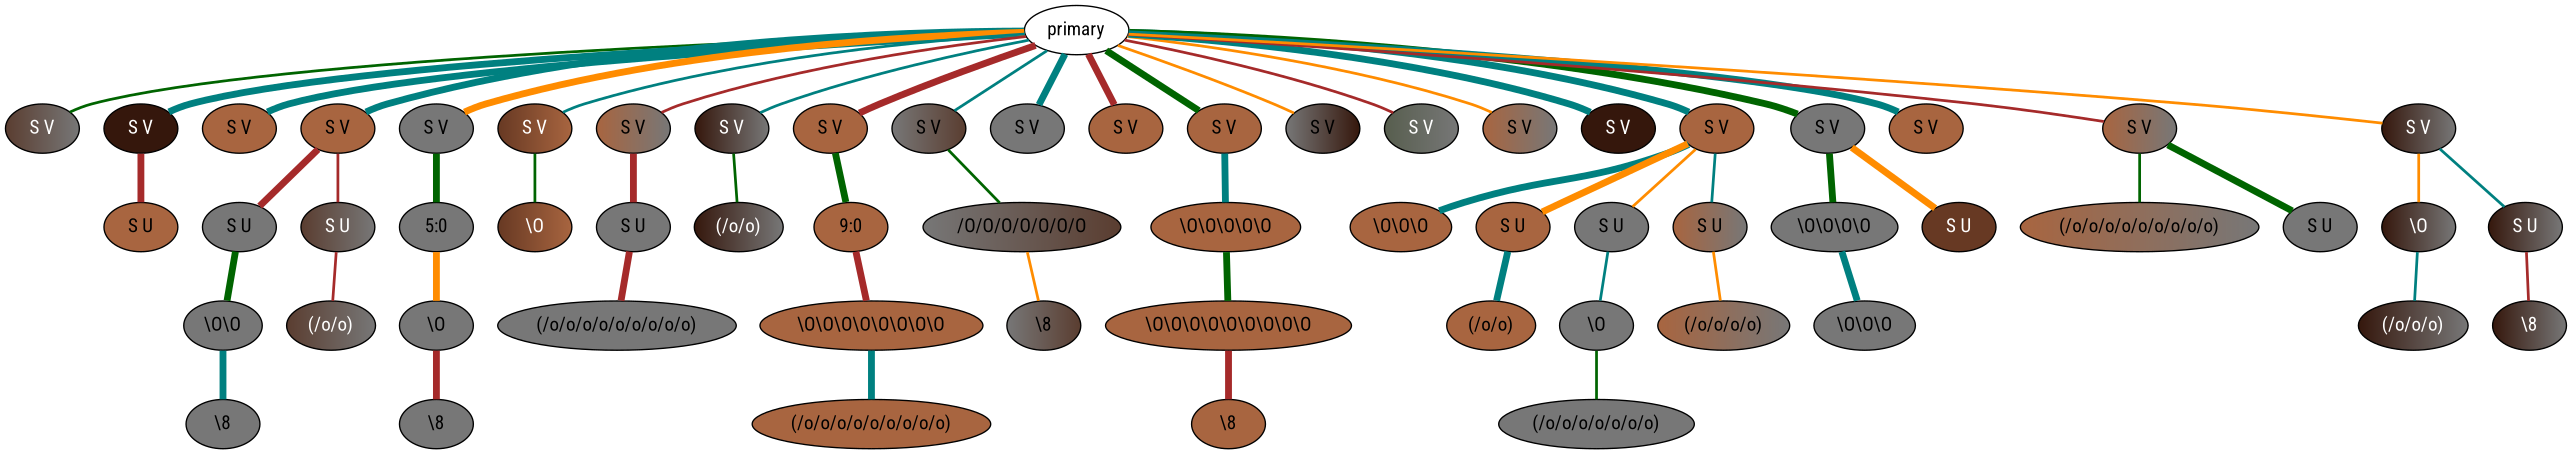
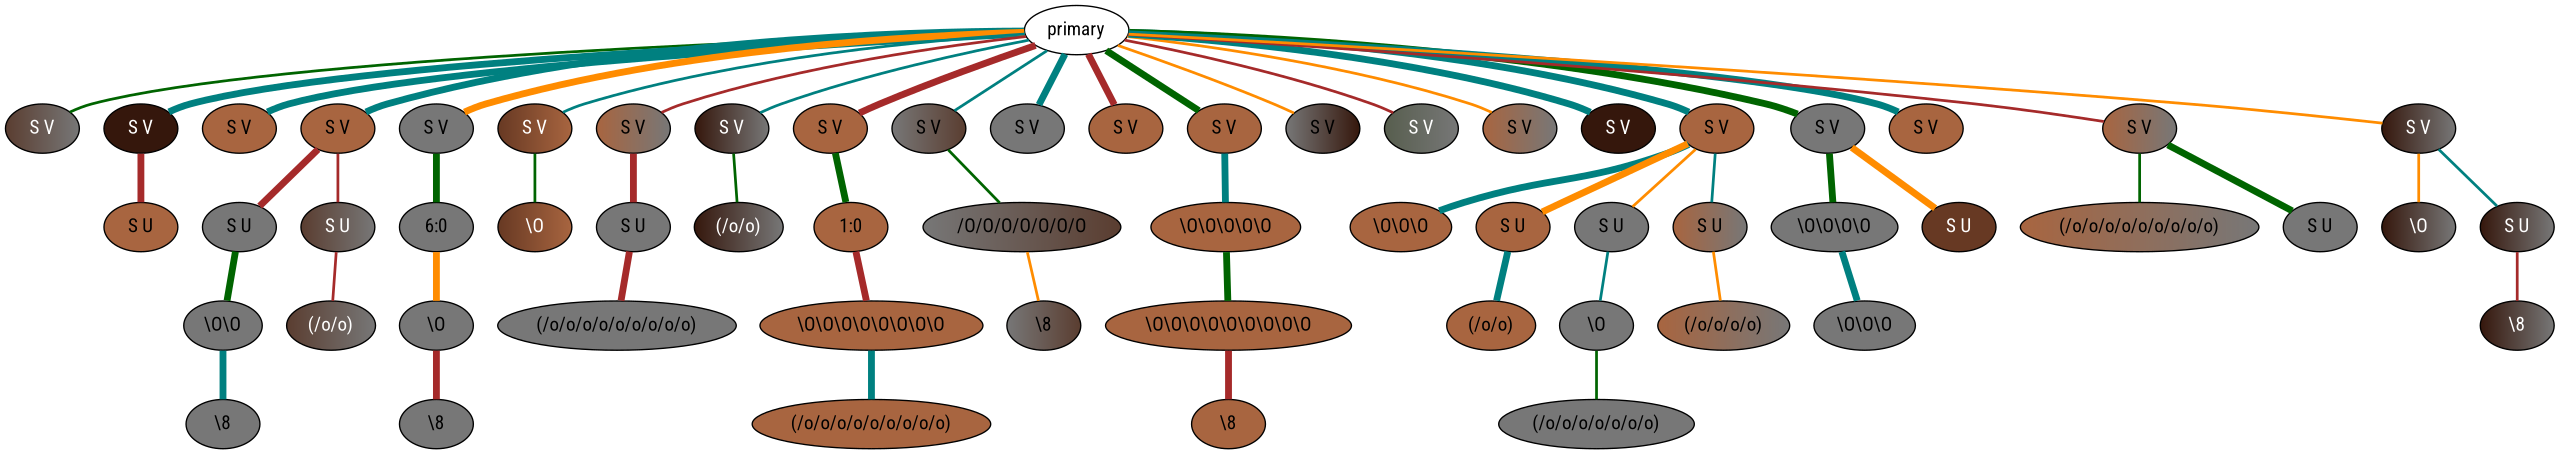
node "5:0": label "5:0" -> "6:0"
node "9:0": label "9:0" -> "1:0"
node "(/o/o/o)": removed
